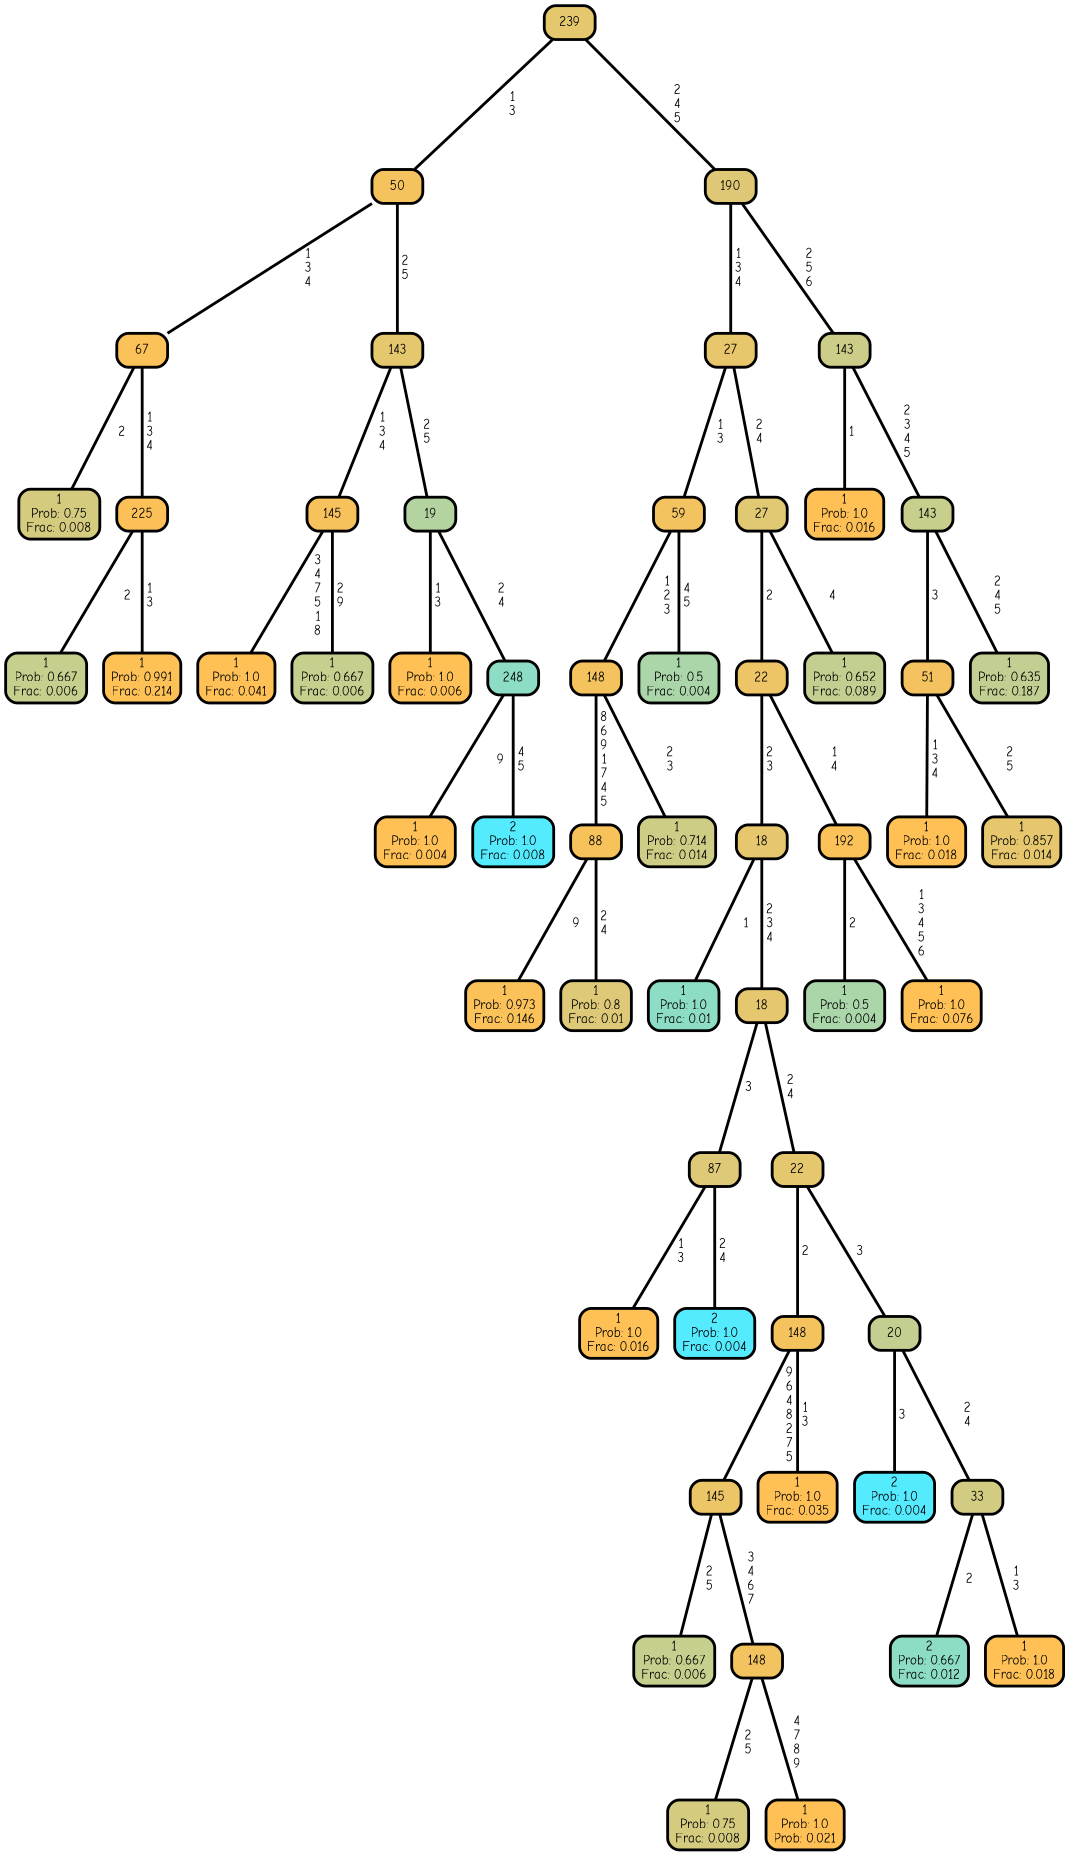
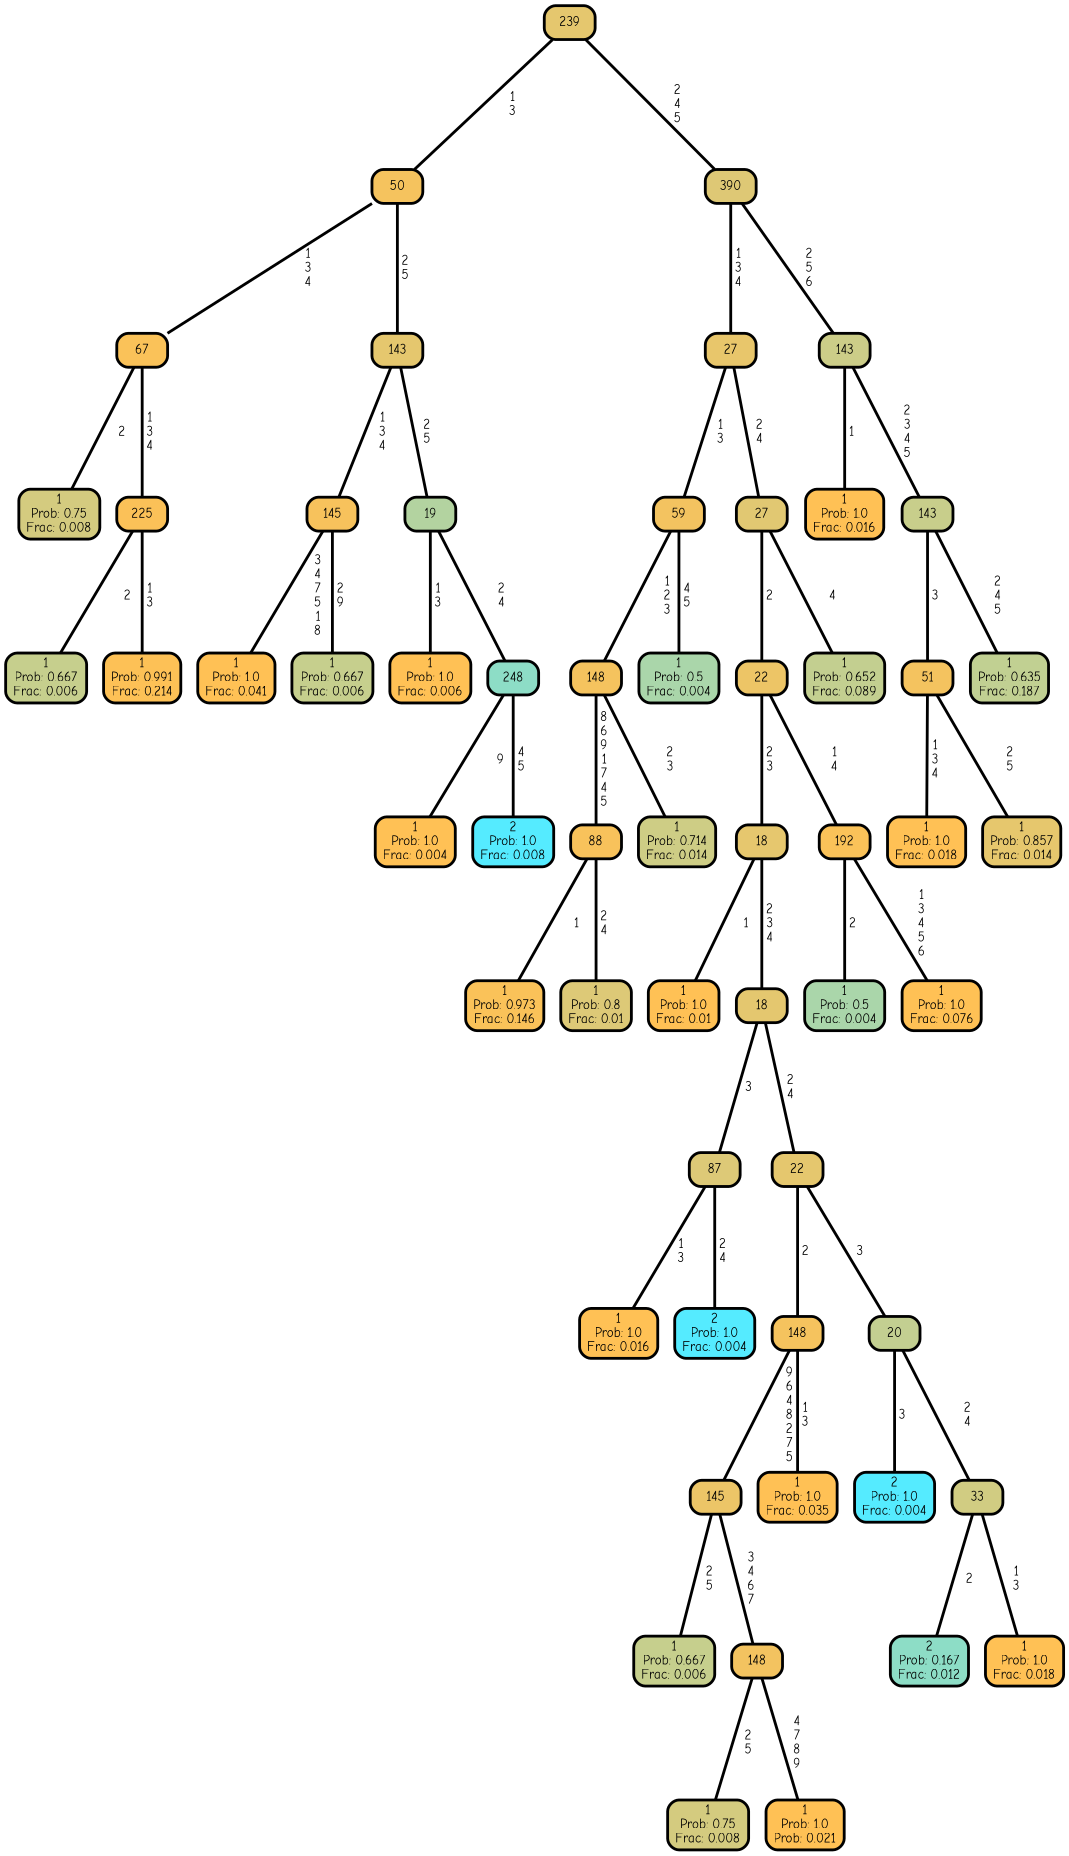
node "190": label "190" -> "390"
edge "88" -- "1 Prob: 0.973 Frac: 0.146": label " 9" -> " 1"
node "1 Prob: 1.0 Frac: 0.01": fillcolor #8dddc6 -> #ffc155
node "2 Prob: 0.667 Frac: 0.012": label "2 Prob: 0.667 Frac: 0.012" -> "2 Prob: 0.167 Frac: 0.012"
